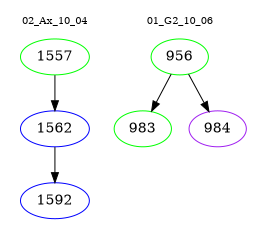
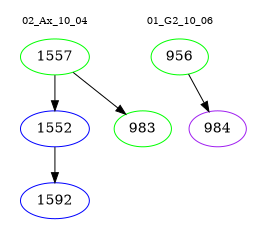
edge "956" -> "983": now "1557" -> "983"
node "1562": label "1562" -> "1552"
